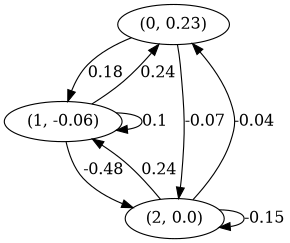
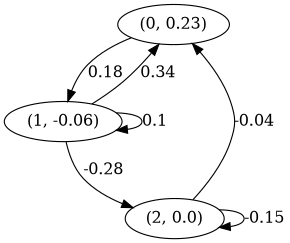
edge "(1, -0.06)" -> "(0, 0.23)": label "0.24" -> "0.34"
edge "(0, 0.23)" -> "(2, 0.0)": removed, label "-0.07"
edge "(1, -0.06)" -> "(2, 0.0)": label "-0.48" -> "-0.28"
edge "(2, 0.0)" -> "(1, -0.06)": removed, label "0.24"
